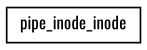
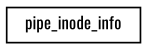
node "pipe_inode_inode": label "pipe_inode_inode" -> "pipe_inode_info"
